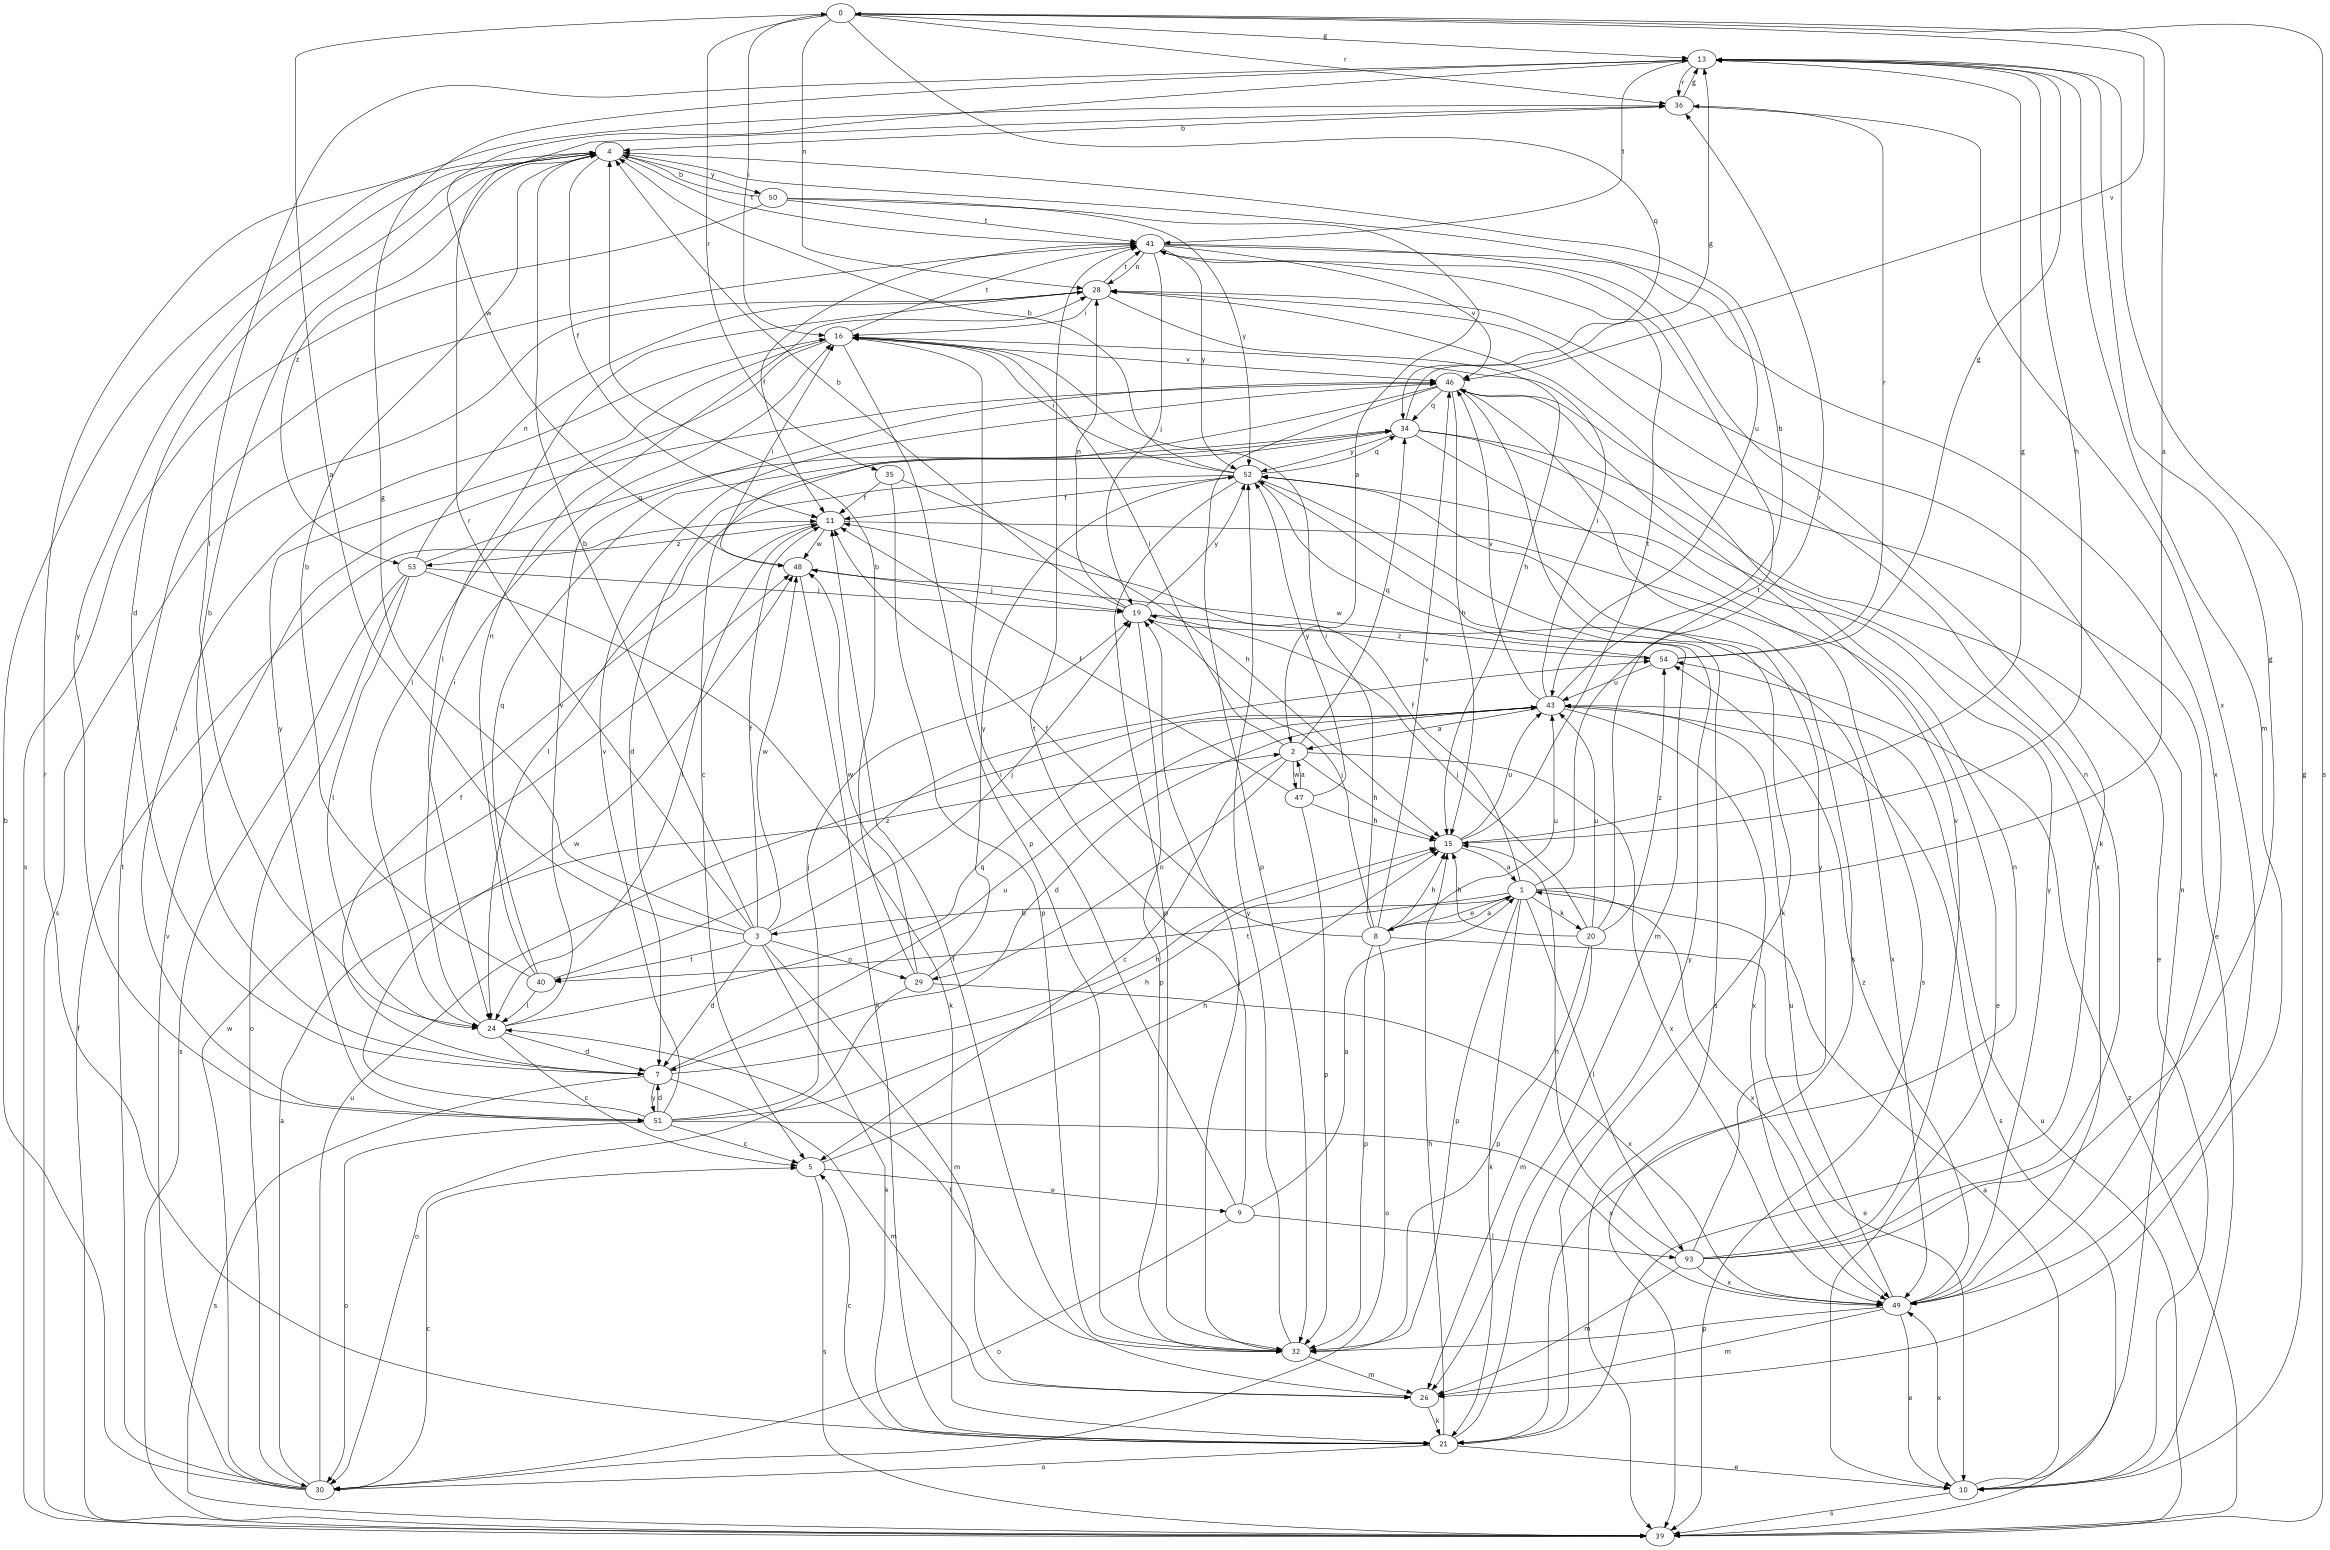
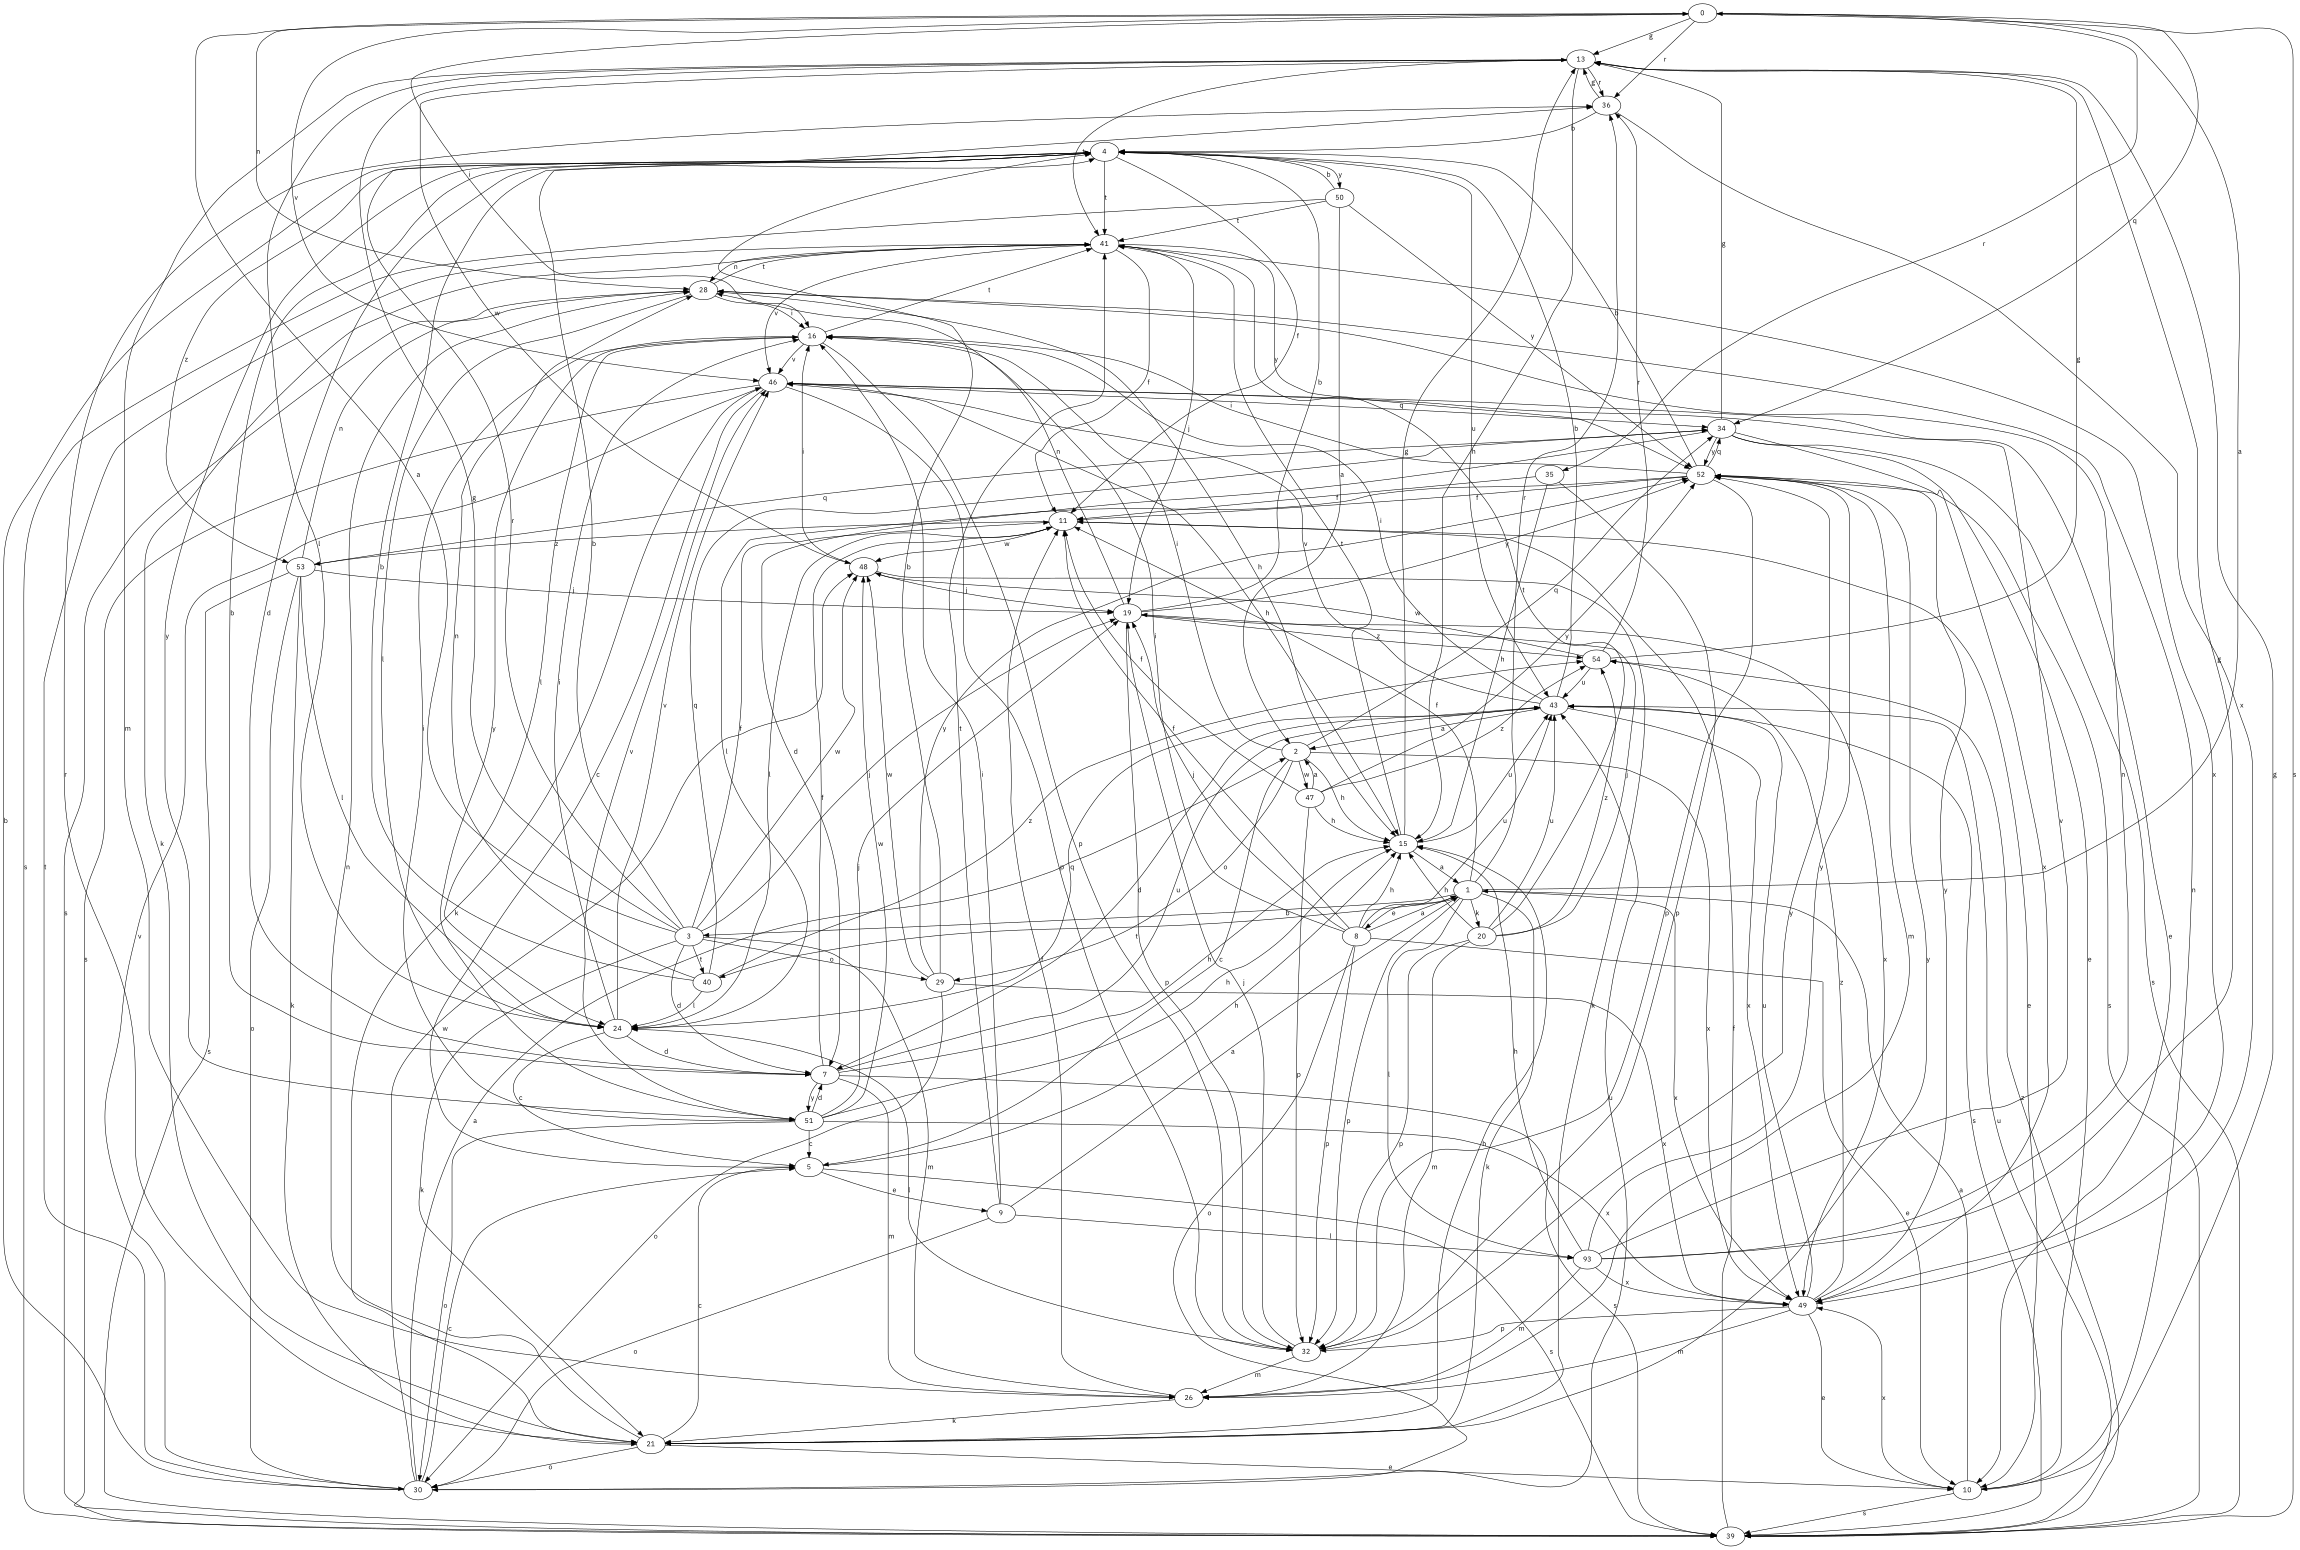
edge "8" -> "46": removed, label "v"
edge "47" -> "54": added, label "z"
